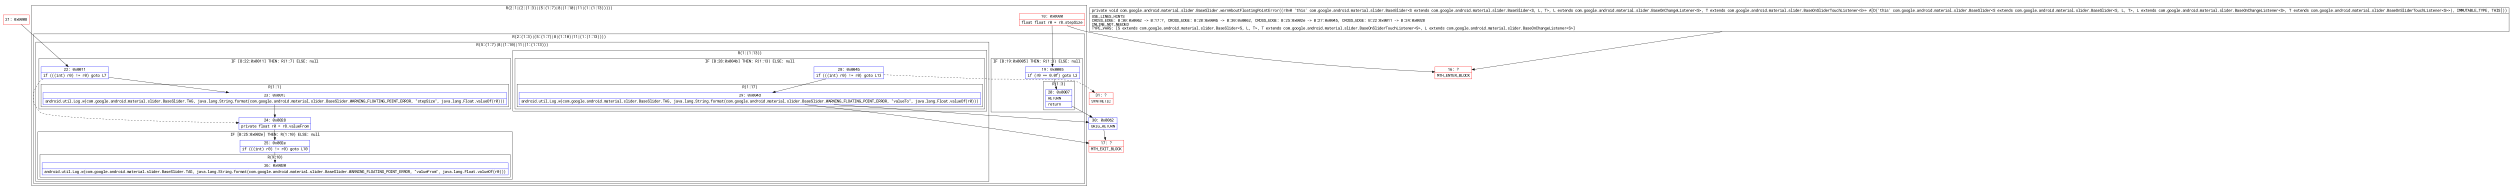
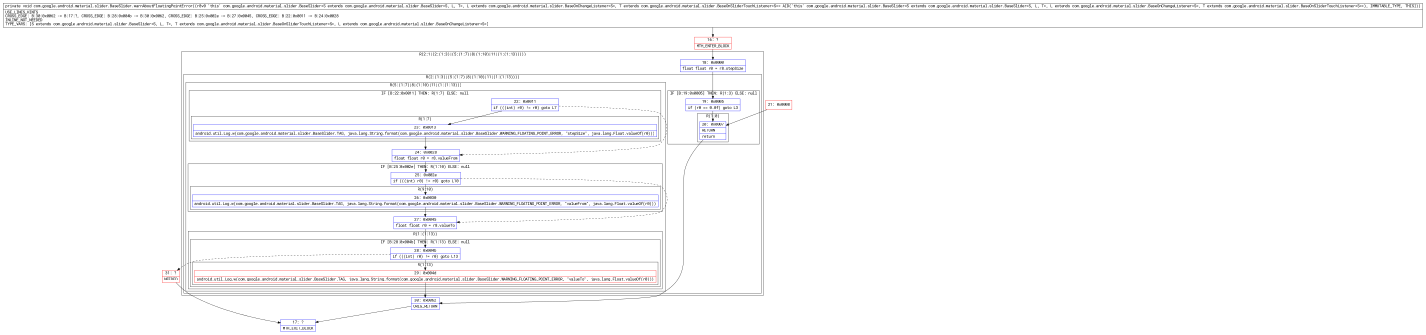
node "18: 0x0000": color red -> blue
edge "21: 0x0008" -> "22: 0x0011": now "21: 0x0008" -> "20: 0x0007"
edge "18: 0x0000" -> "16: ?": reversed
cluster "R(1:3)": label "R(1:3)" -> "R(1:0)"
cluster "R(1:1)": label "R(1:1)" -> "R(1:7)"
cluster "R(1:17)": label "R(1:17)" -> "R(1:13)"
node "29: 0x004d": color blue -> red
node "31: ?": text "SYNTHETIC" -> "NEEDED"
edge "29: 0x004d" -> "17: ?": now "31: ?" -> "17: ?"
node "24: 0x0028": text "private float r0 = r8.valueFrom" -> "float float r0 = r8.valueFrom"
node "17: ?": color red -> blue
node "27: 0x0045": added
